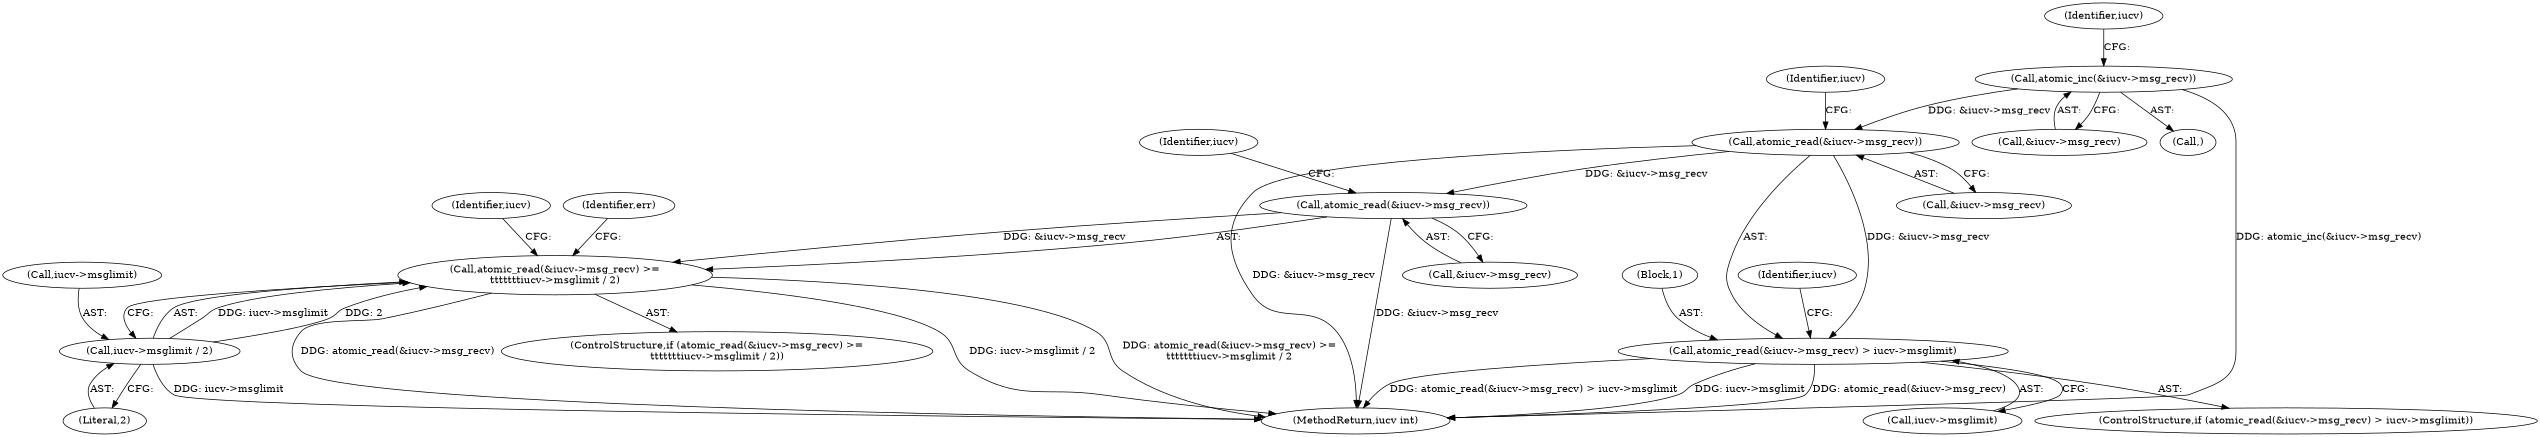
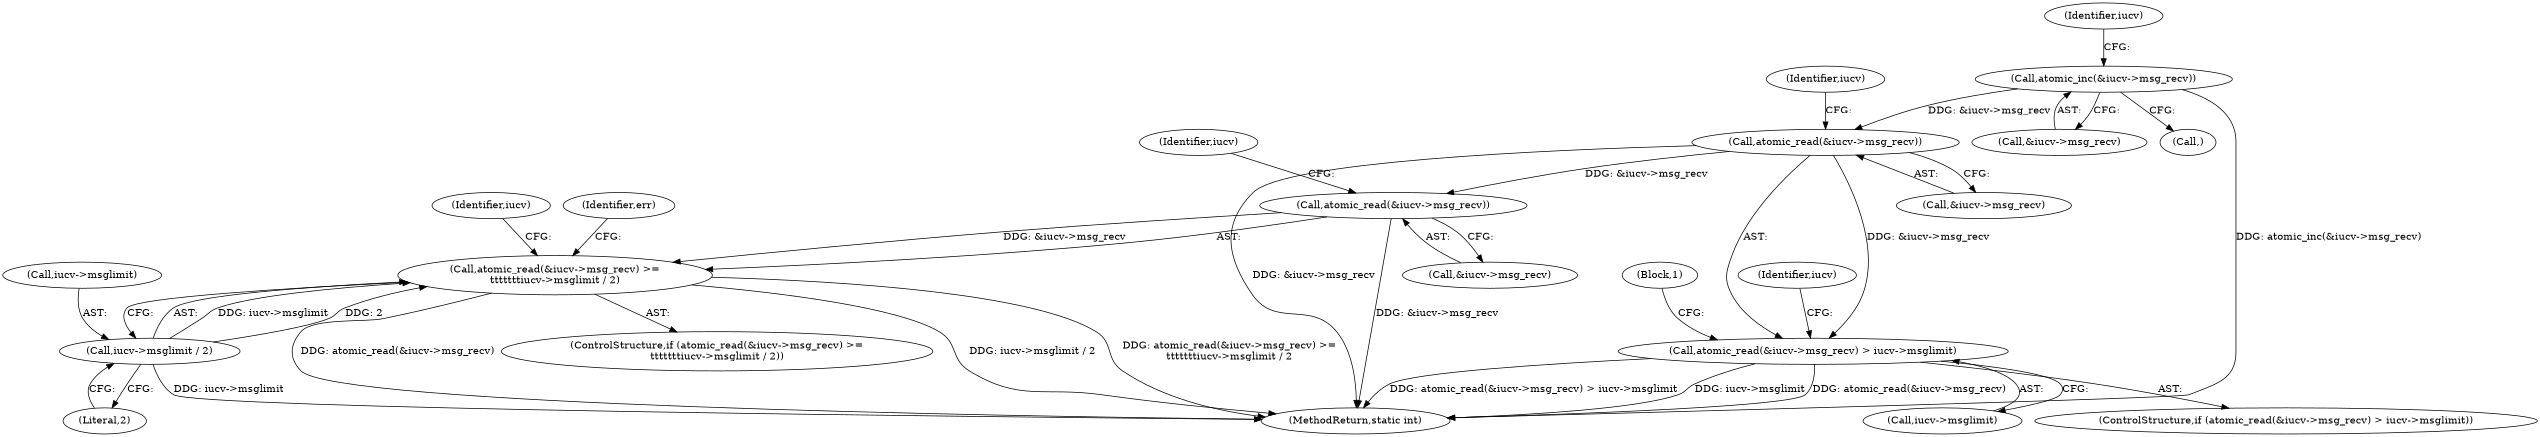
edge "(Call,atomic_inc(&iucv->msg_recv))" -> "(Call,)": label "AST: " -> "CFG: "
edge "(Block,1)" -> "(Call,atomic_read(&iucv->msg_recv) > iucv->msglimit)": label "AST: " -> "CFG: "
edge "(Literal,2)" -> "(Call,iucv->msglimit / 2)": label "AST: " -> "CFG: "
node "(MethodReturn,iucv int)": label "(MethodReturn,iucv int)" -> "(MethodReturn,static int)"
